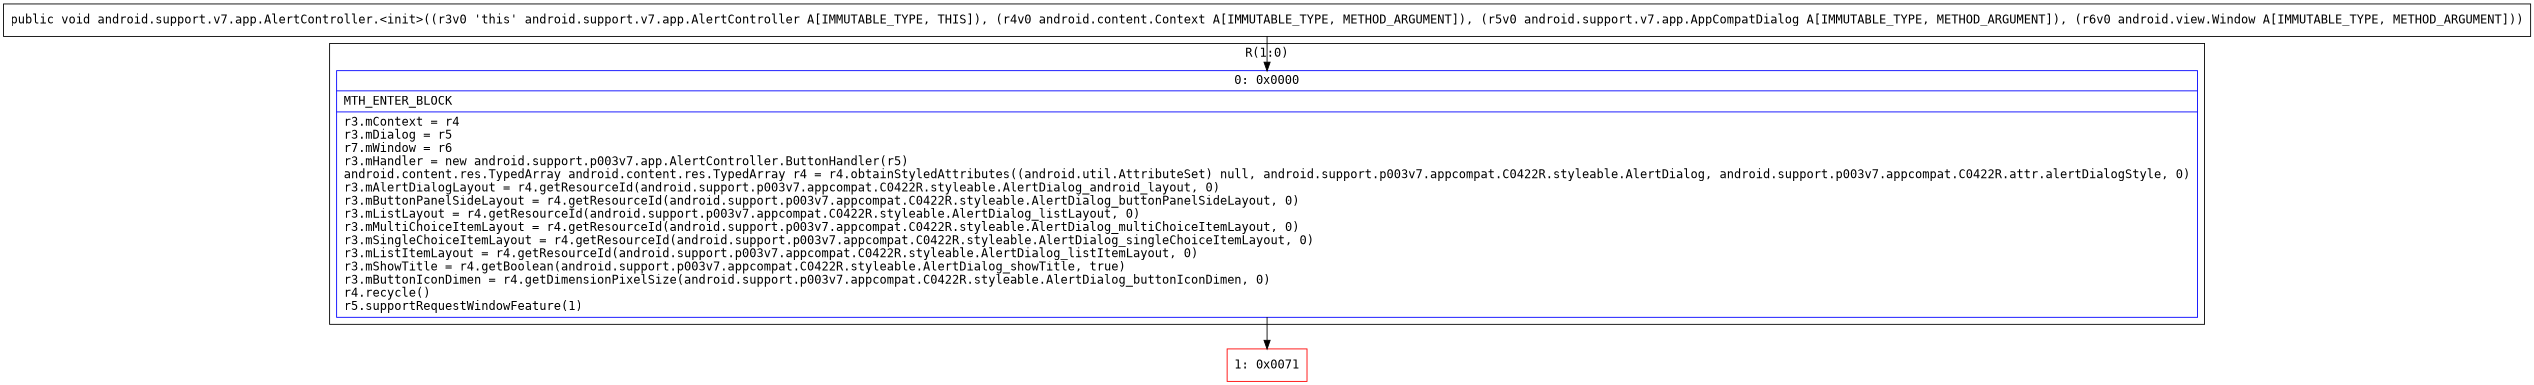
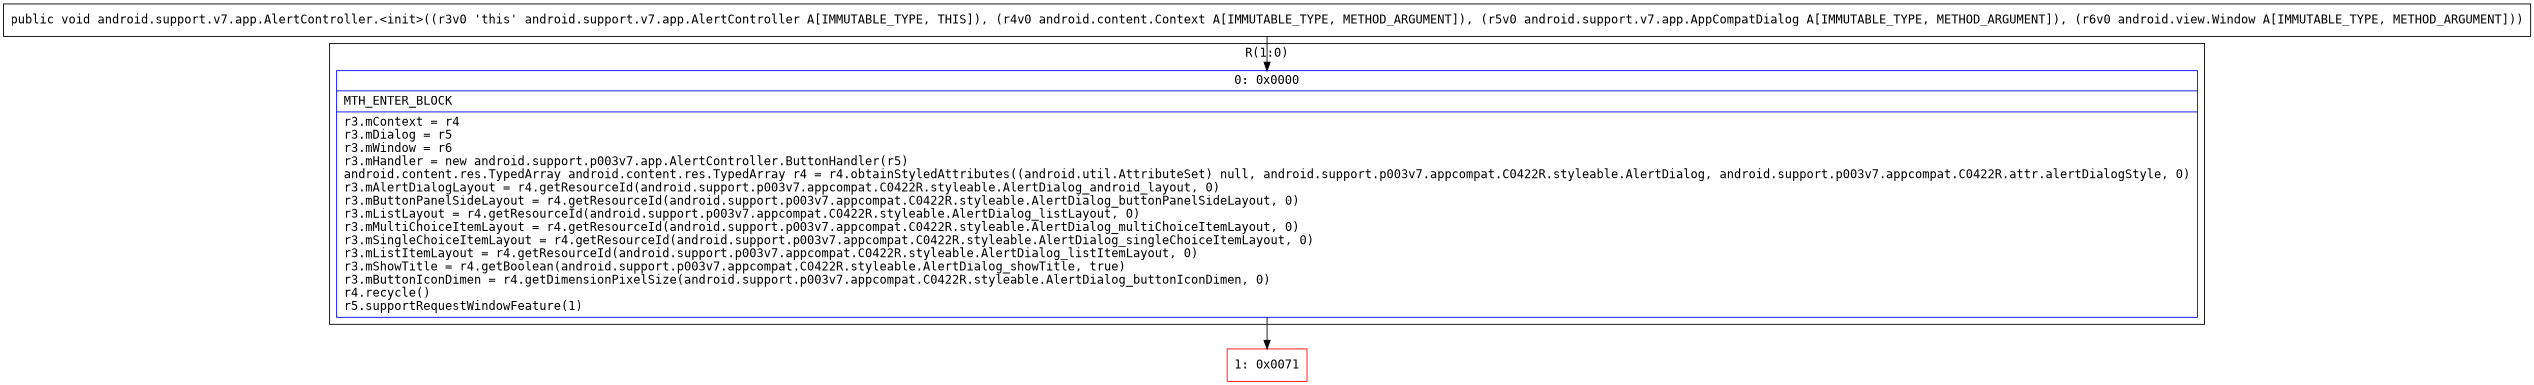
node "0: 0x0000": text "r7.mWindow = r6" -> "r3.mWindow = r6"
